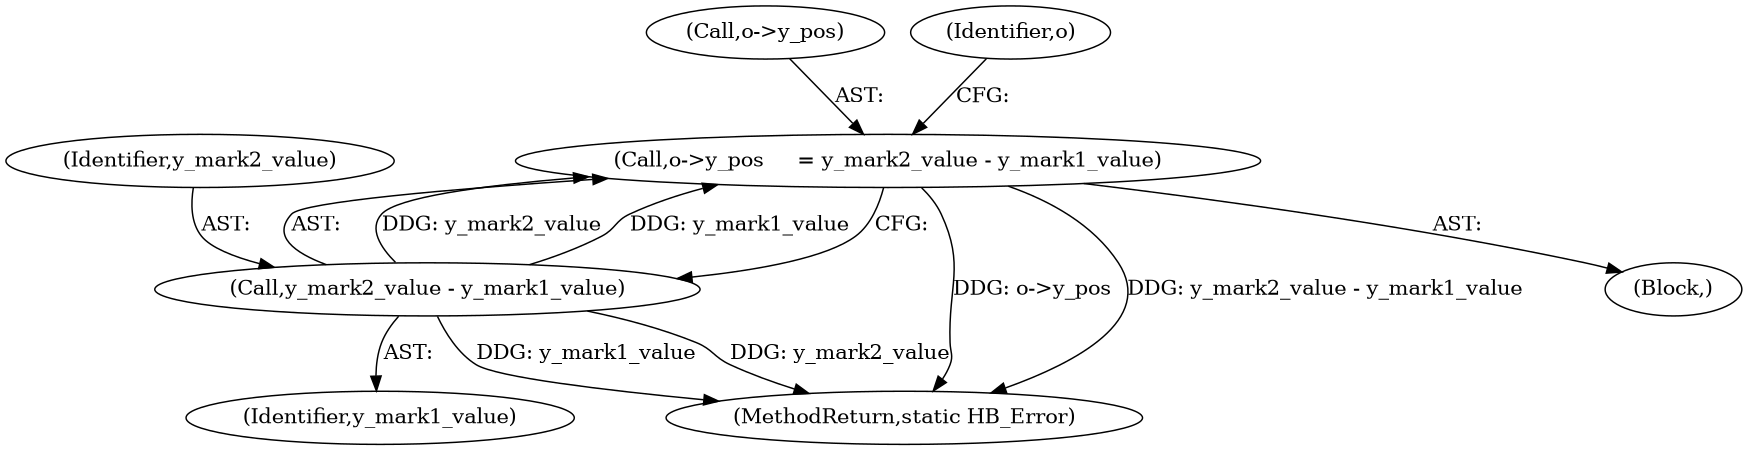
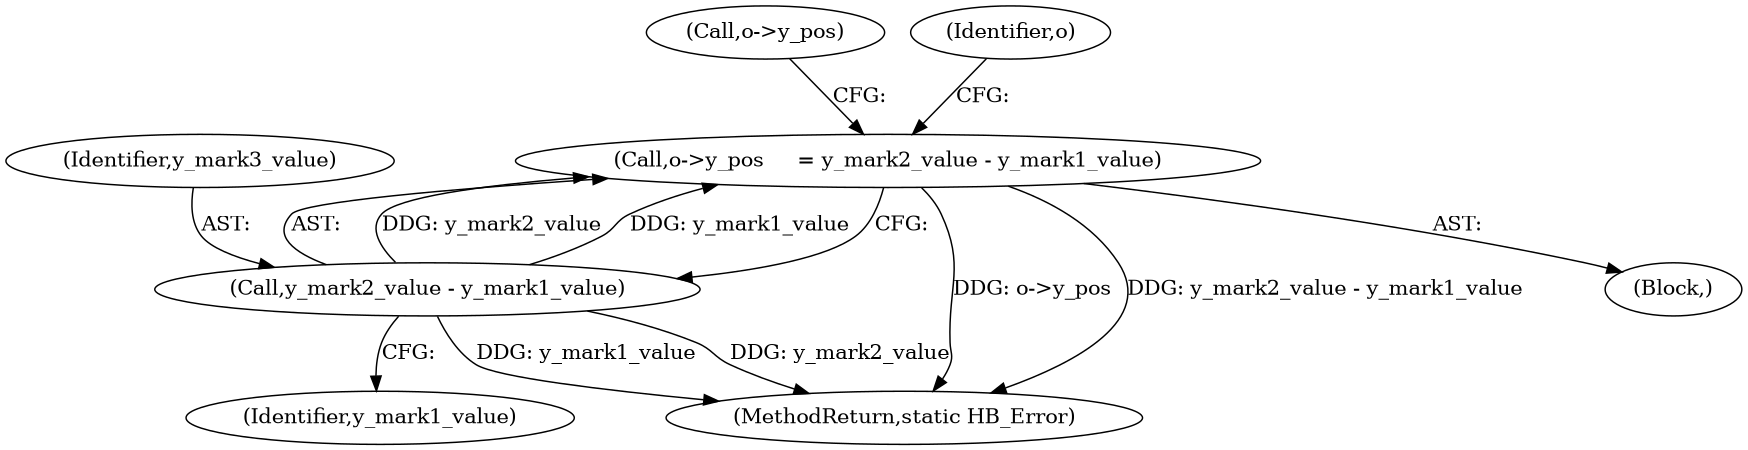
edge "(Call,o->y_pos)" -> "(Call,o->y_pos     = y_mark2_value - y_mark1_value)": label "AST: " -> "CFG: "
node "(Identifier,y_mark2_value)": label "(Identifier,y_mark2_value)" -> "(Identifier,y_mark3_value)"
edge "(Call,y_mark2_value - y_mark1_value)" -> "(Identifier,y_mark1_value)": label "AST: " -> "CFG: "
